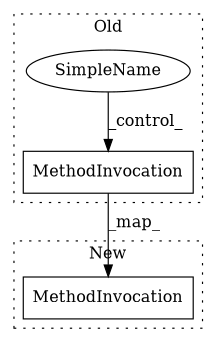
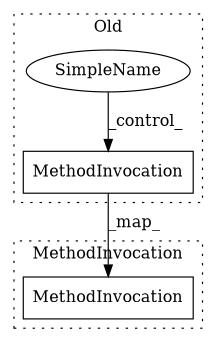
cluster "New": label "New" -> "MethodInvocation"
